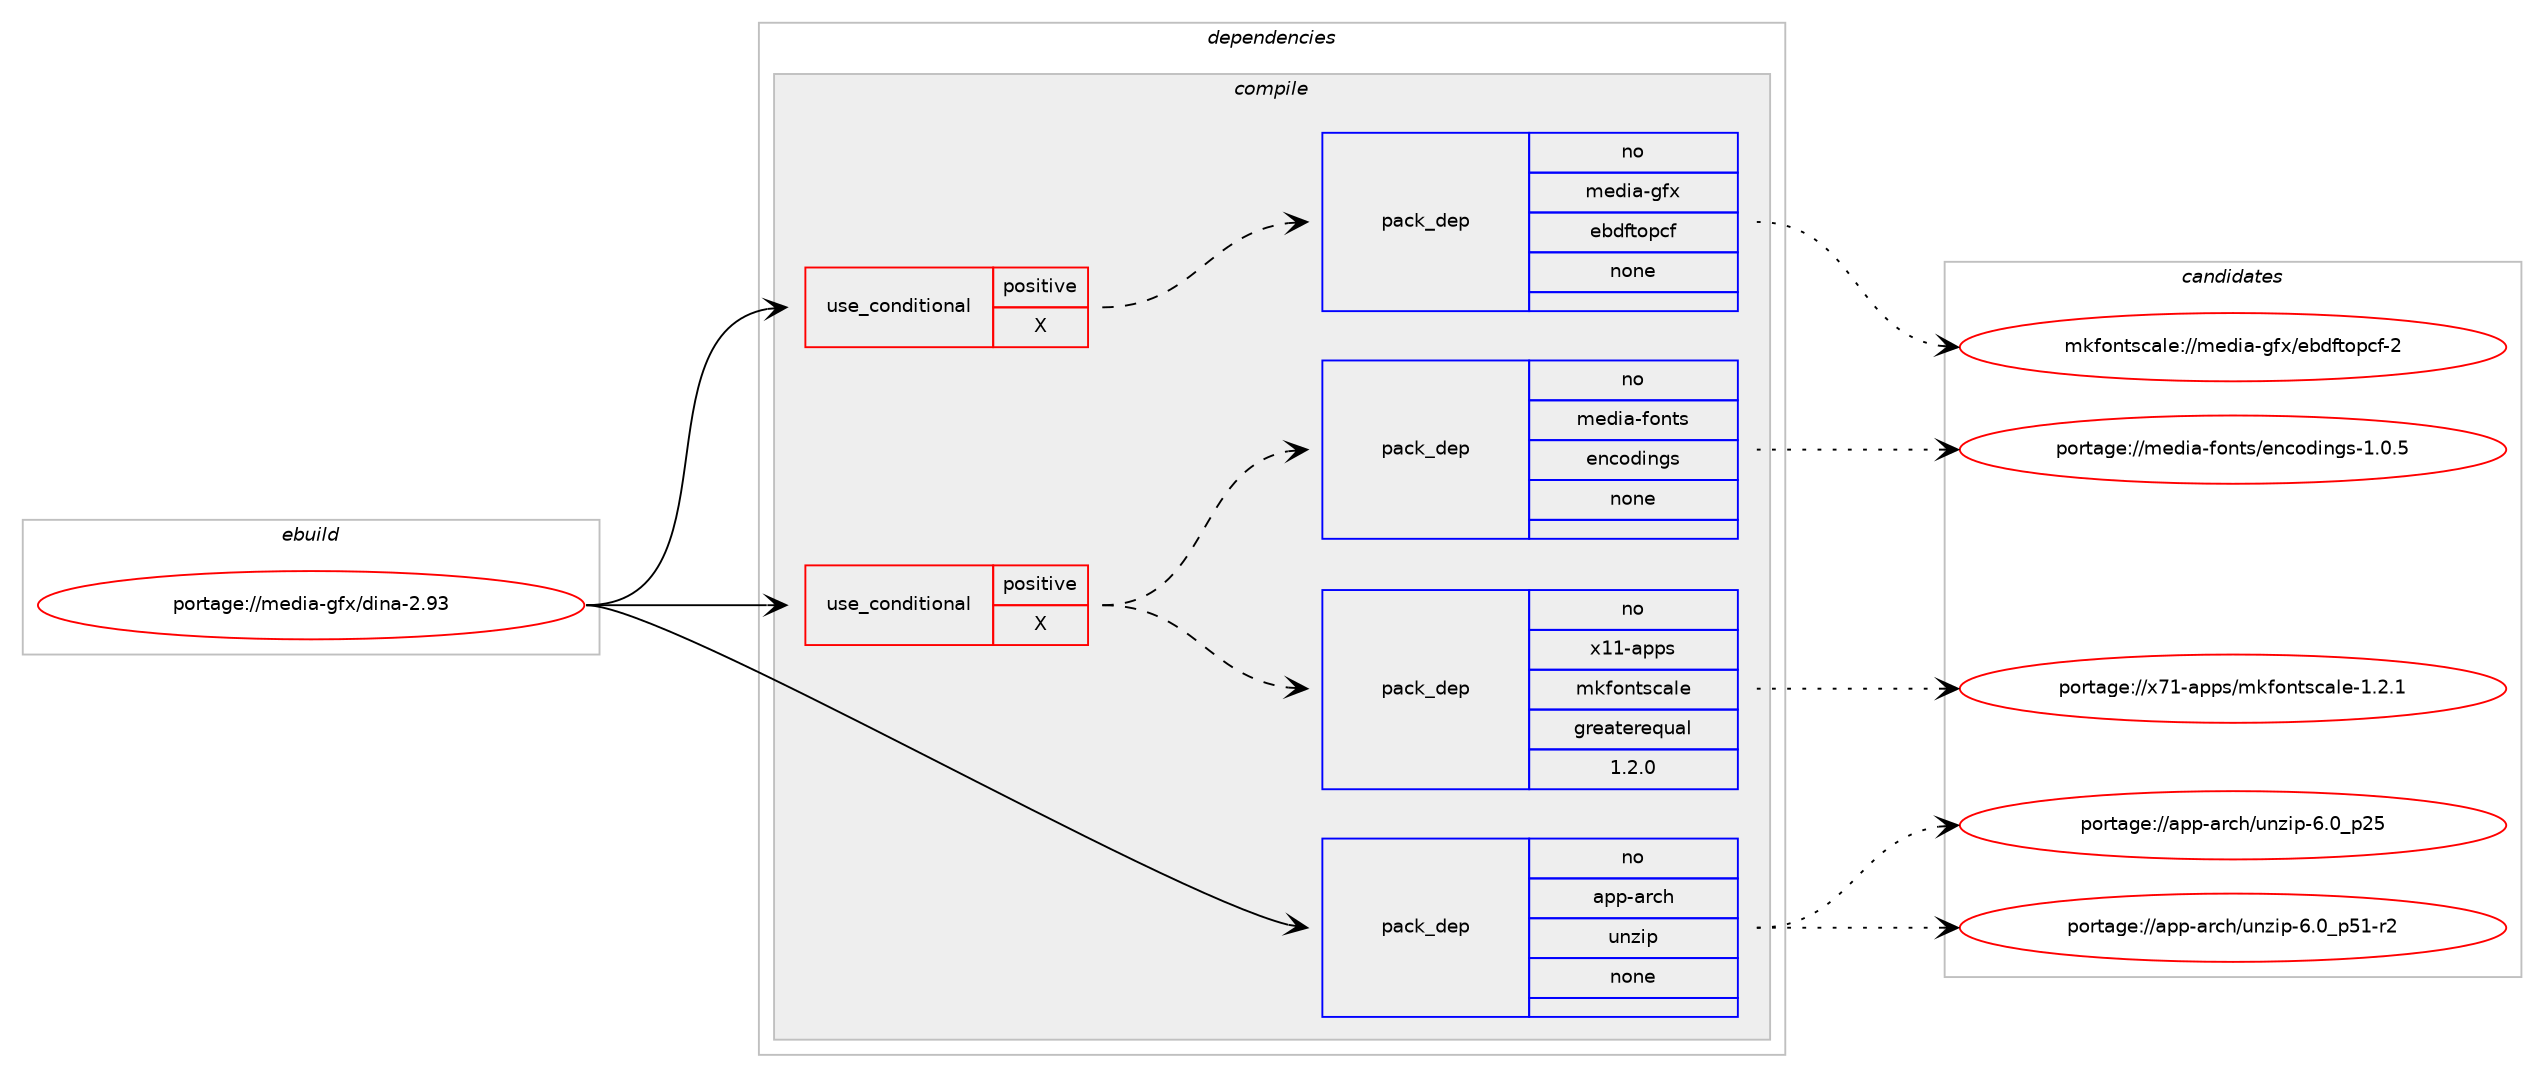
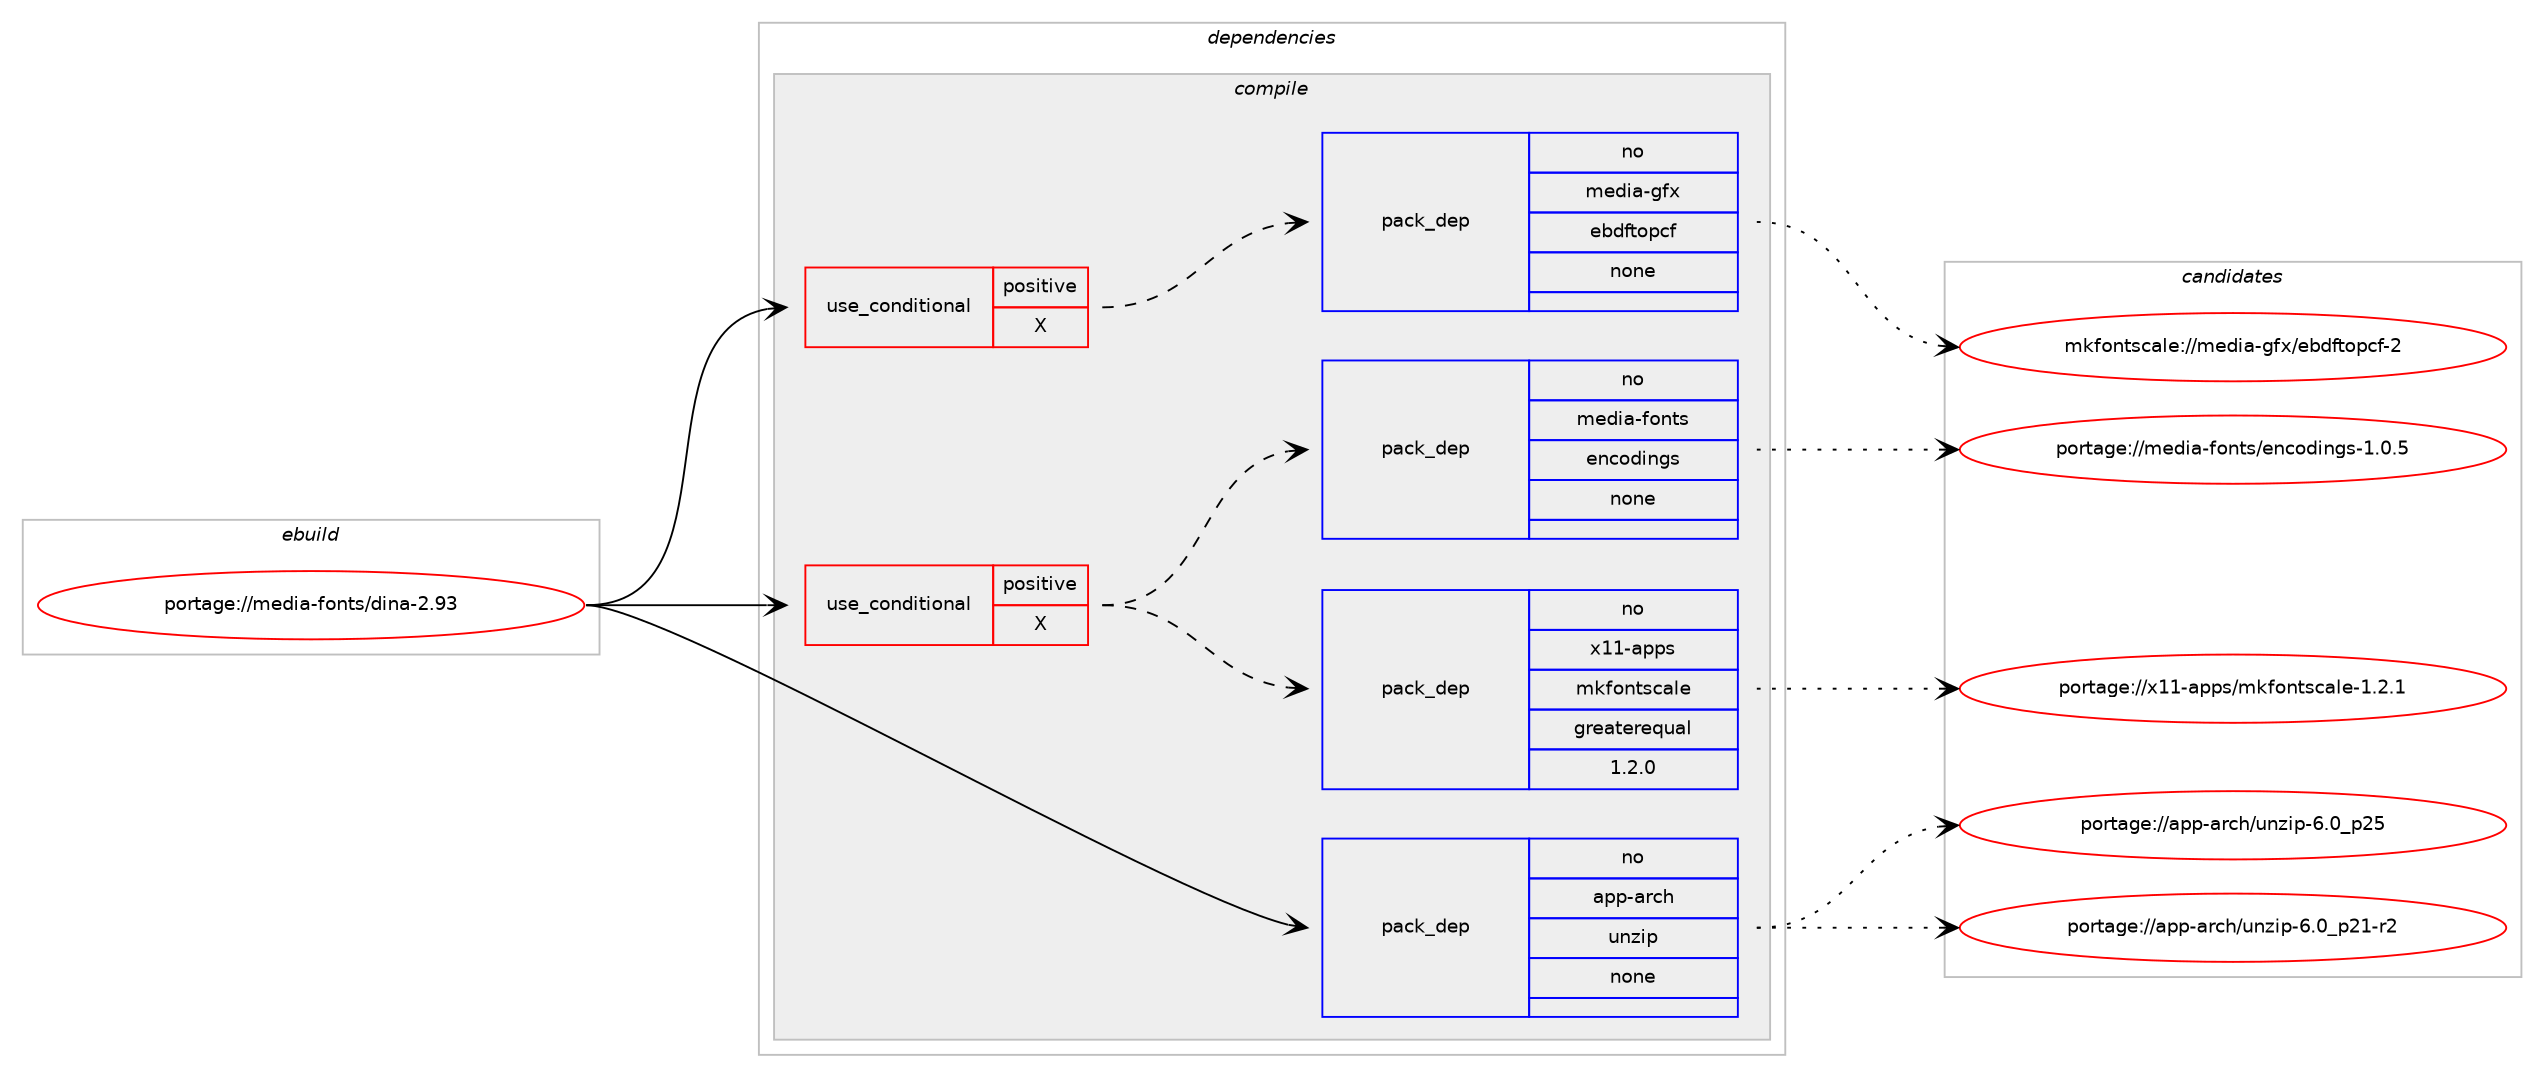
node "portage://media-gfx/dina-2.93": label "portage://media-gfx/dina-2.93" -> "portage://media-fonts/dina-2.93"
node "portage://x71-apps/mkfontscale-1.2.1": label "portage://x71-apps/mkfontscale-1.2.1" -> "portage://x11-apps/mkfontscale-1.2.1"
node "portage://app-arch/unzip-6.0_p51-r2": label "portage://app-arch/unzip-6.0_p51-r2" -> "portage://app-arch/unzip-6.0_p21-r2"
